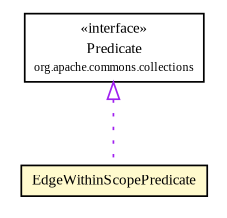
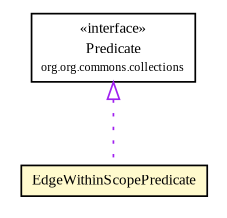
node "Predicate": text "org.apache.commons.collections" -> "org.org.commons.collections"
